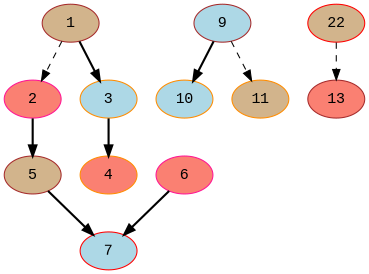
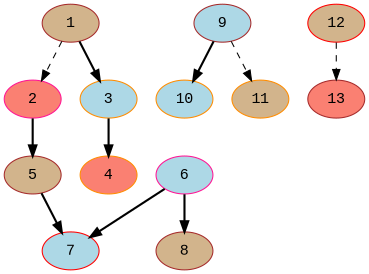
node "22": label "22" -> "12"
node "6": fillcolor salmon -> lightblue
node "8": added
